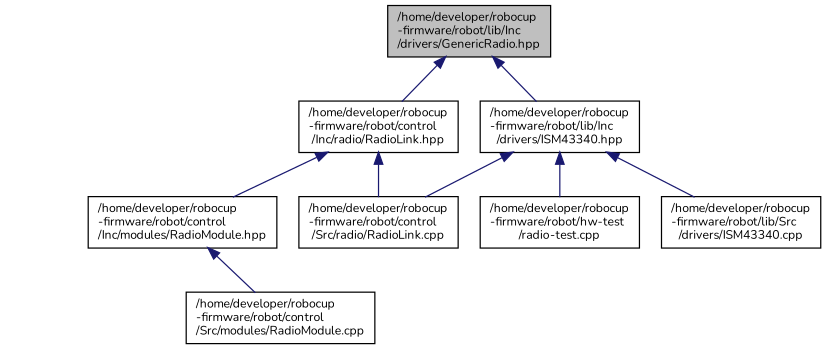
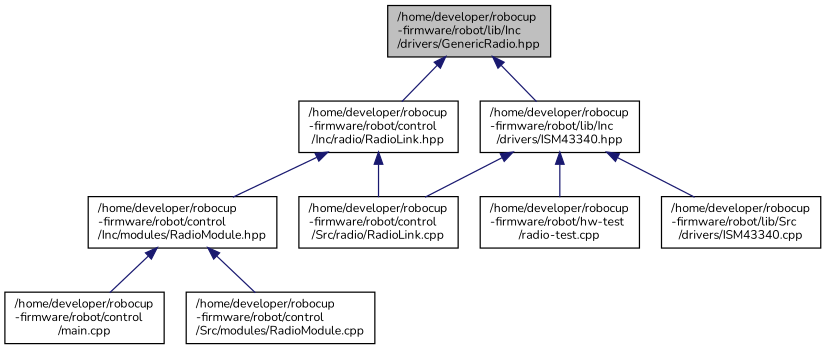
node "/home/developer/robocup -firmware/robot/control /main.cpp": added
